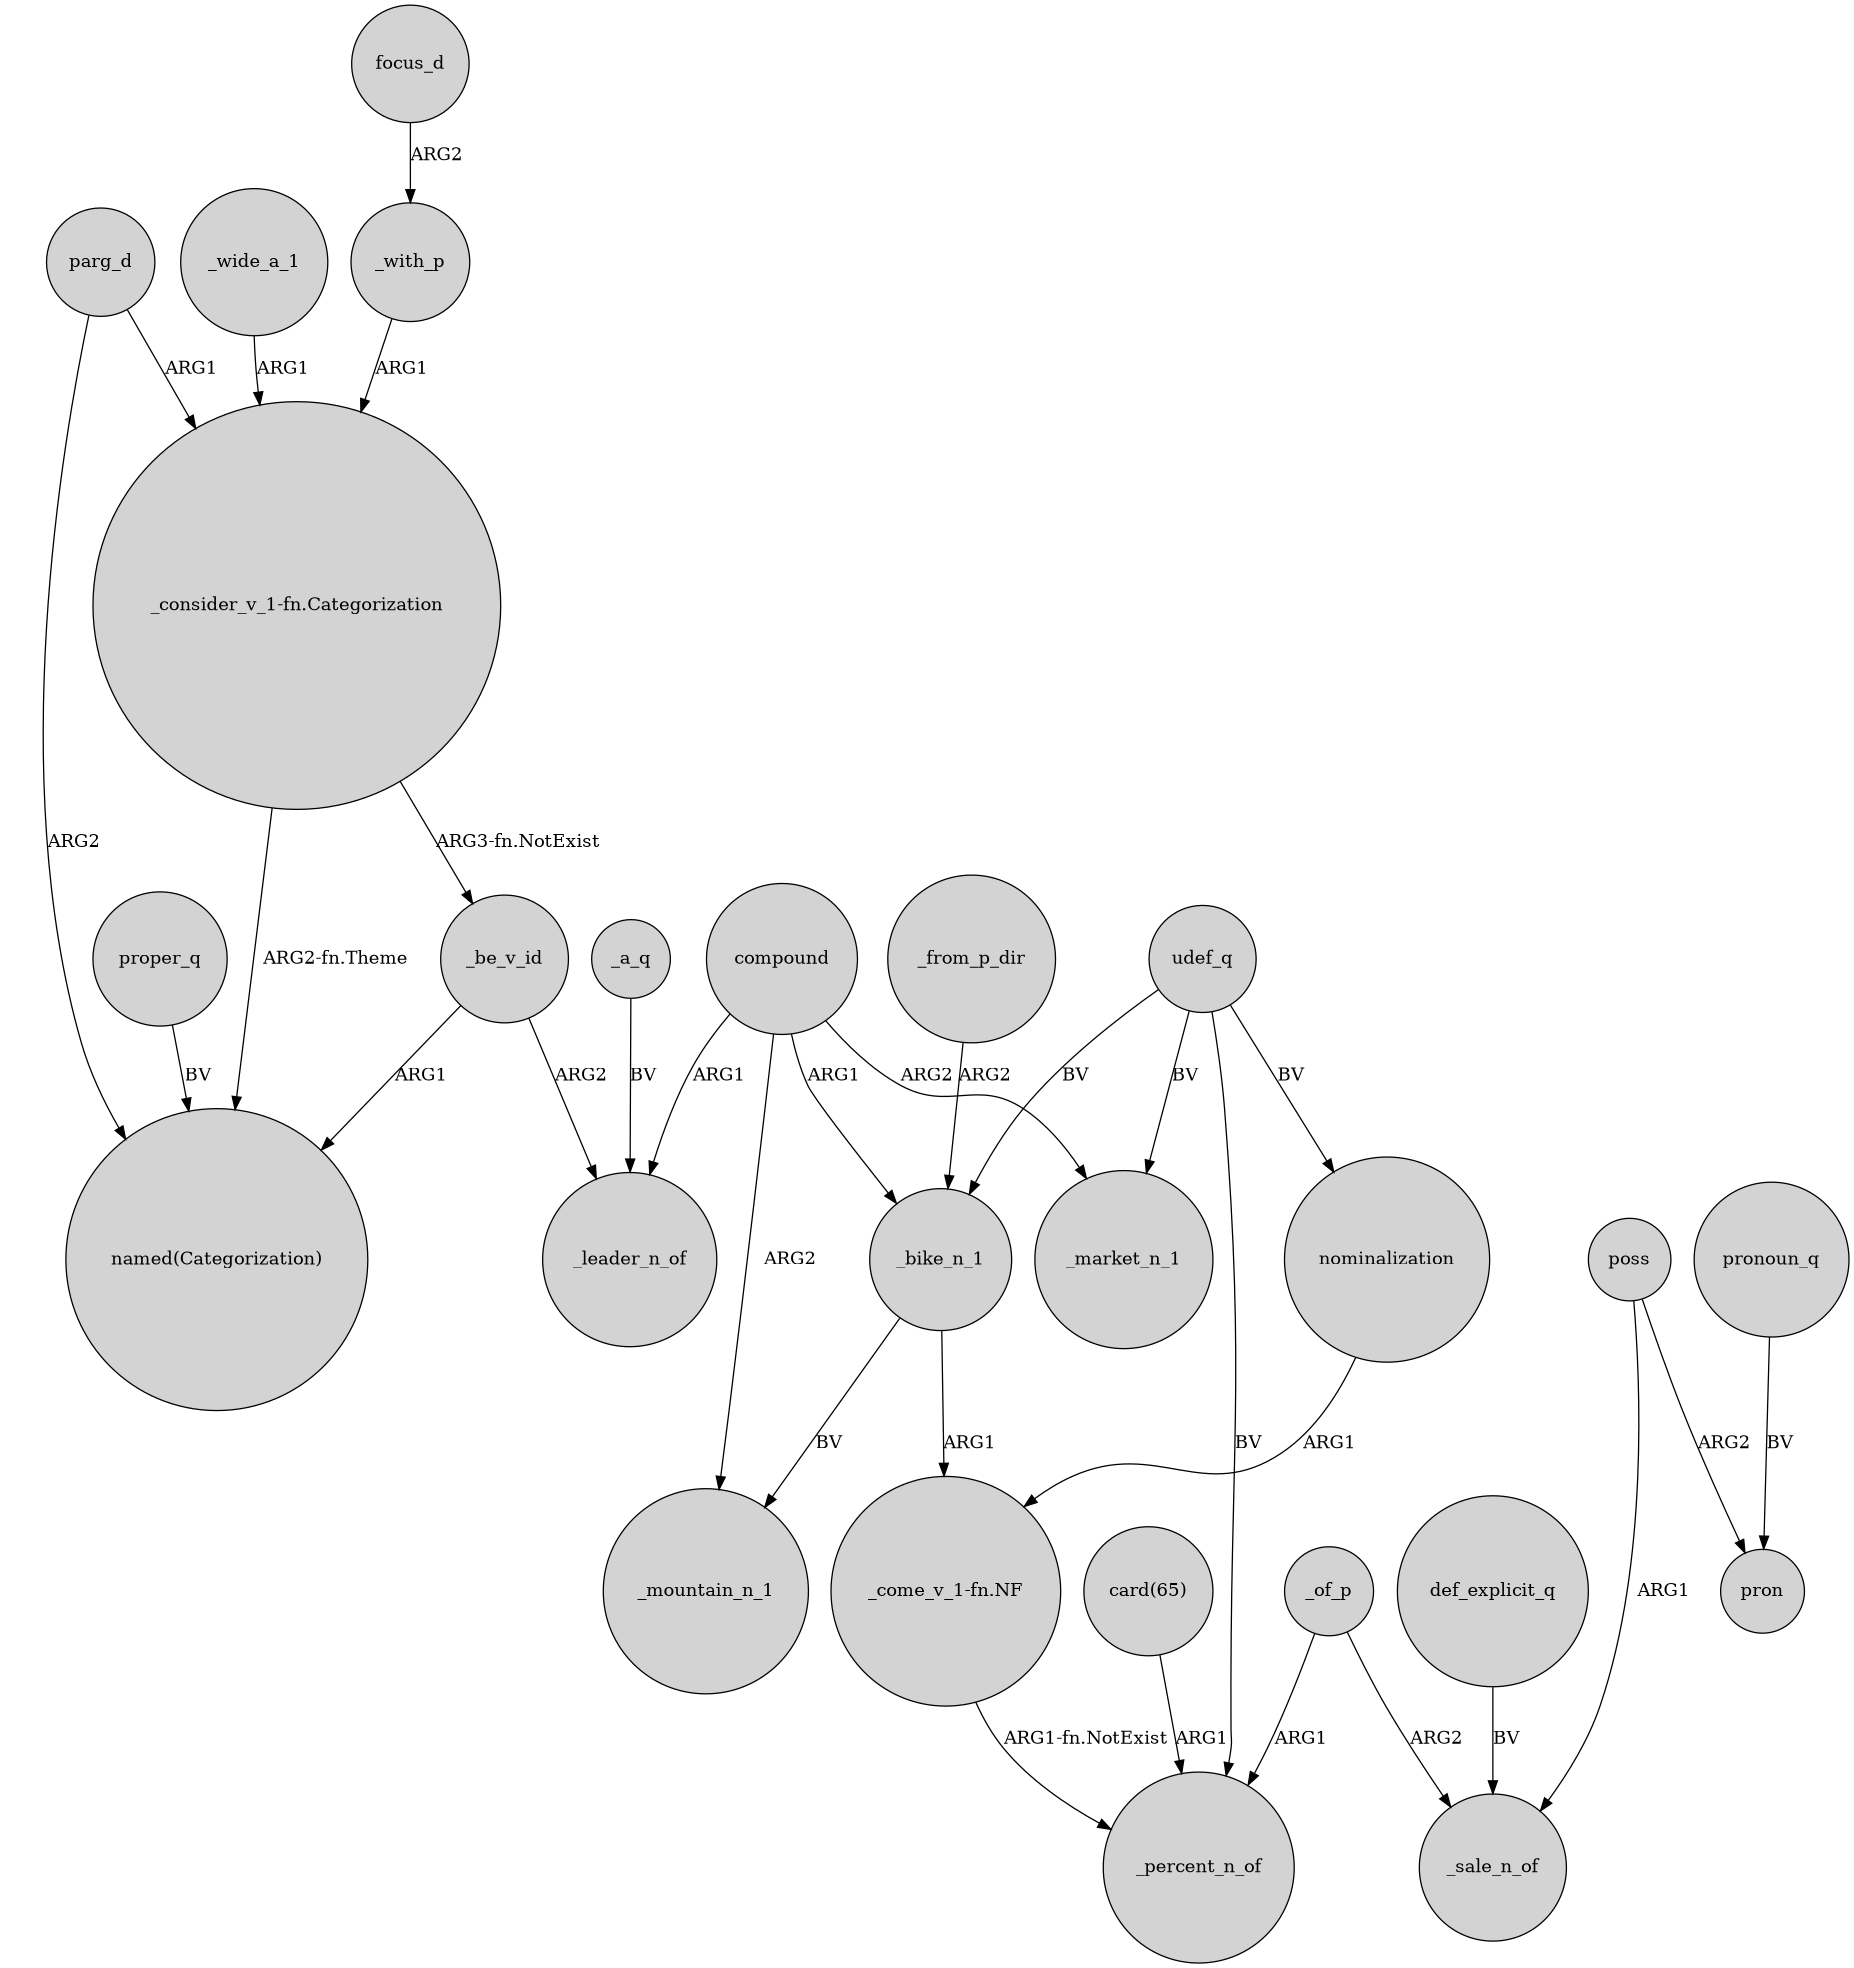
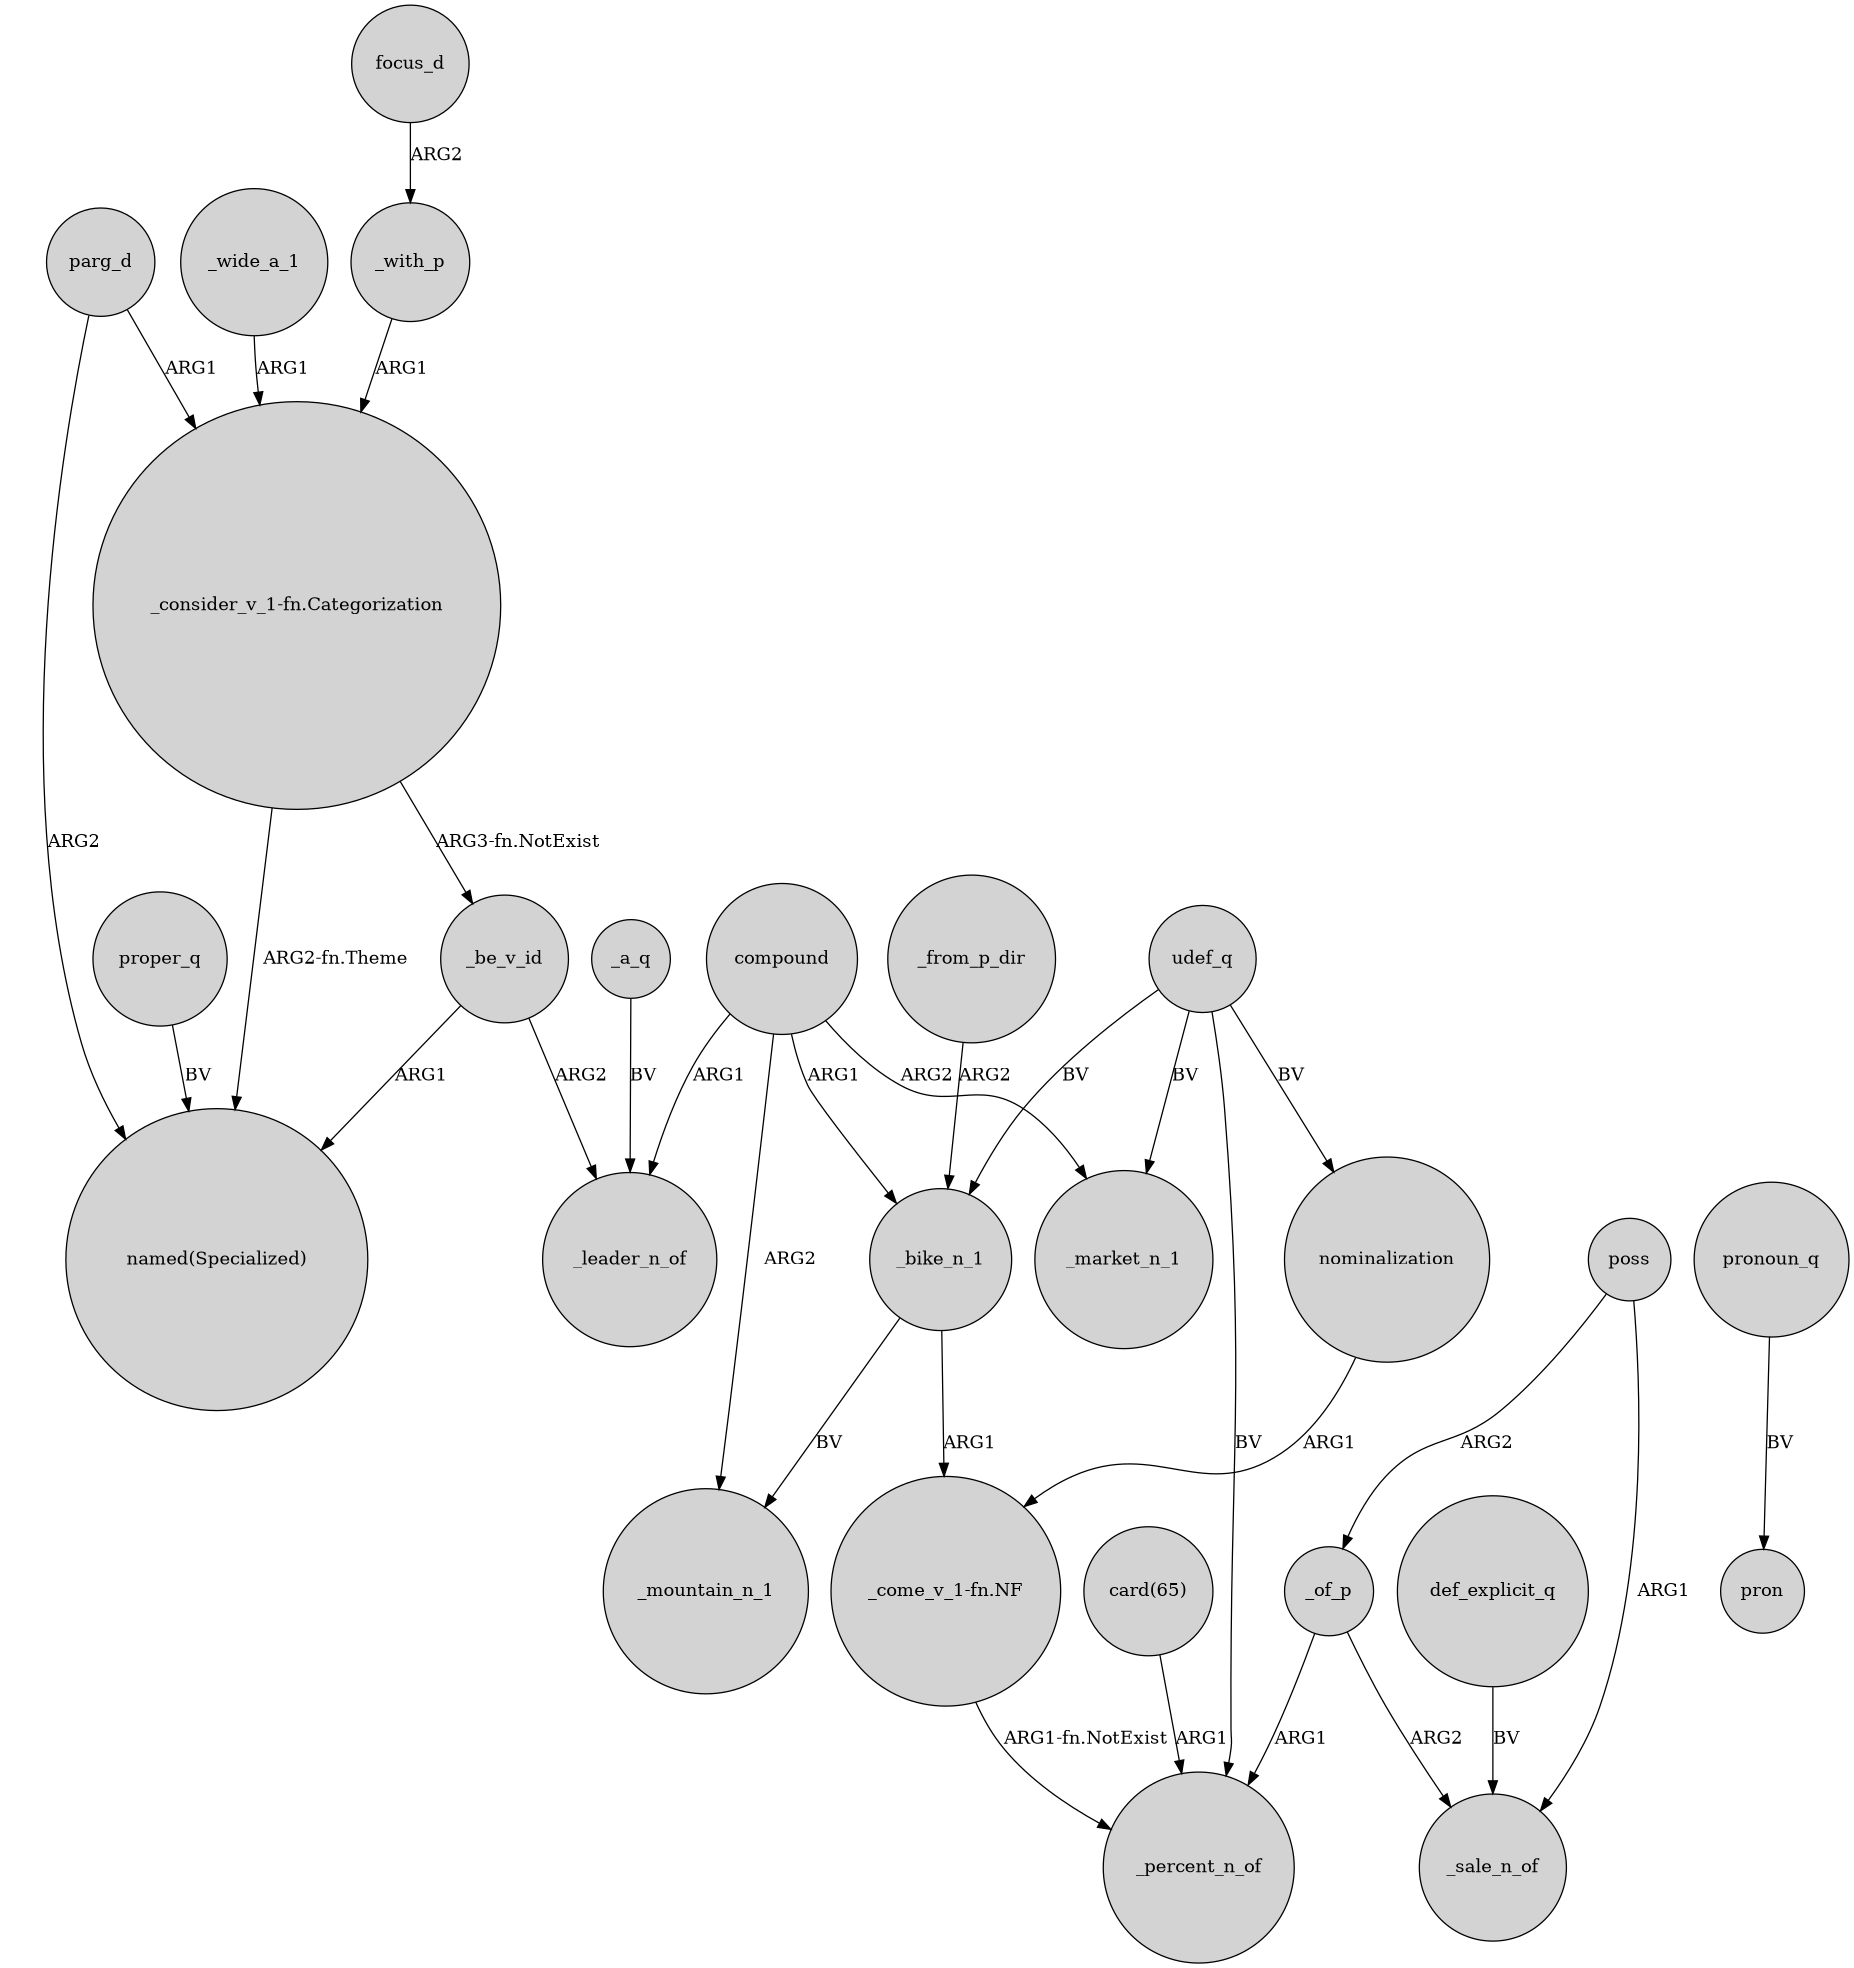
node "named(Categorization)": label "named(Categorization)" -> "named(Specialized)"
edge "poss" -> "pron": now "poss" -> "_of_p"
